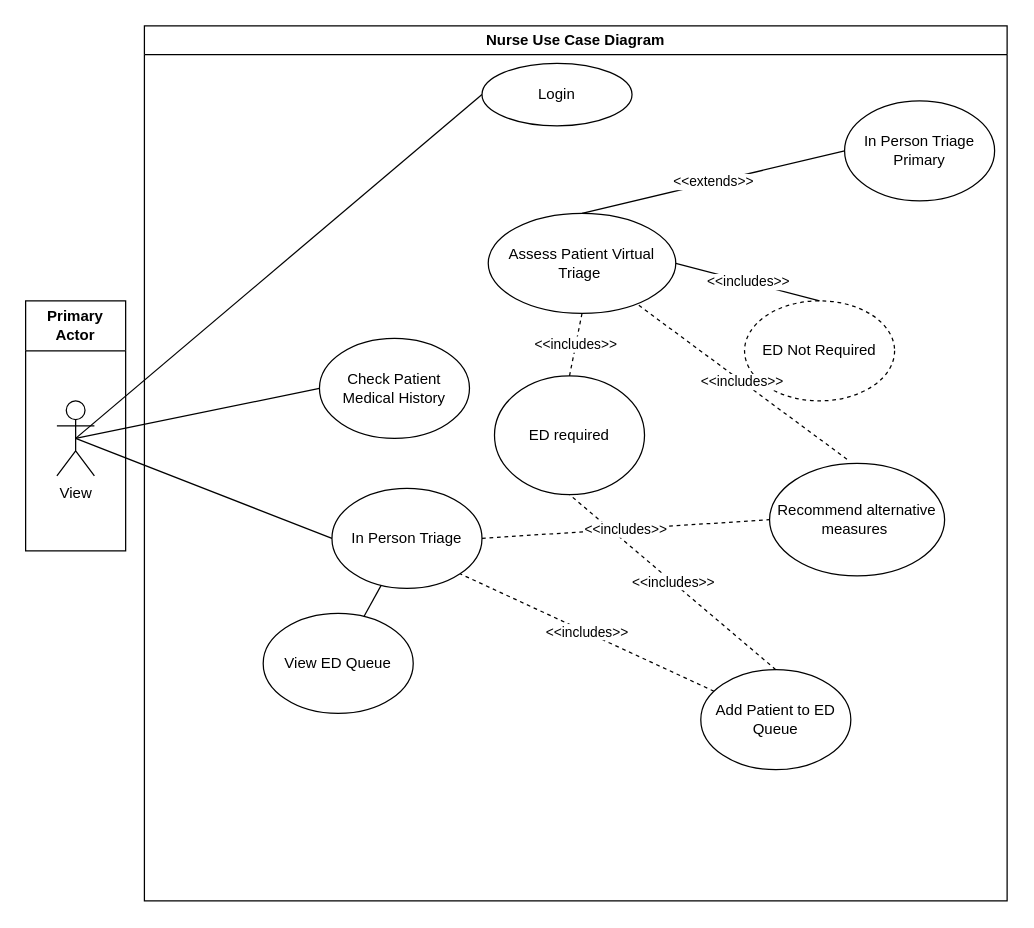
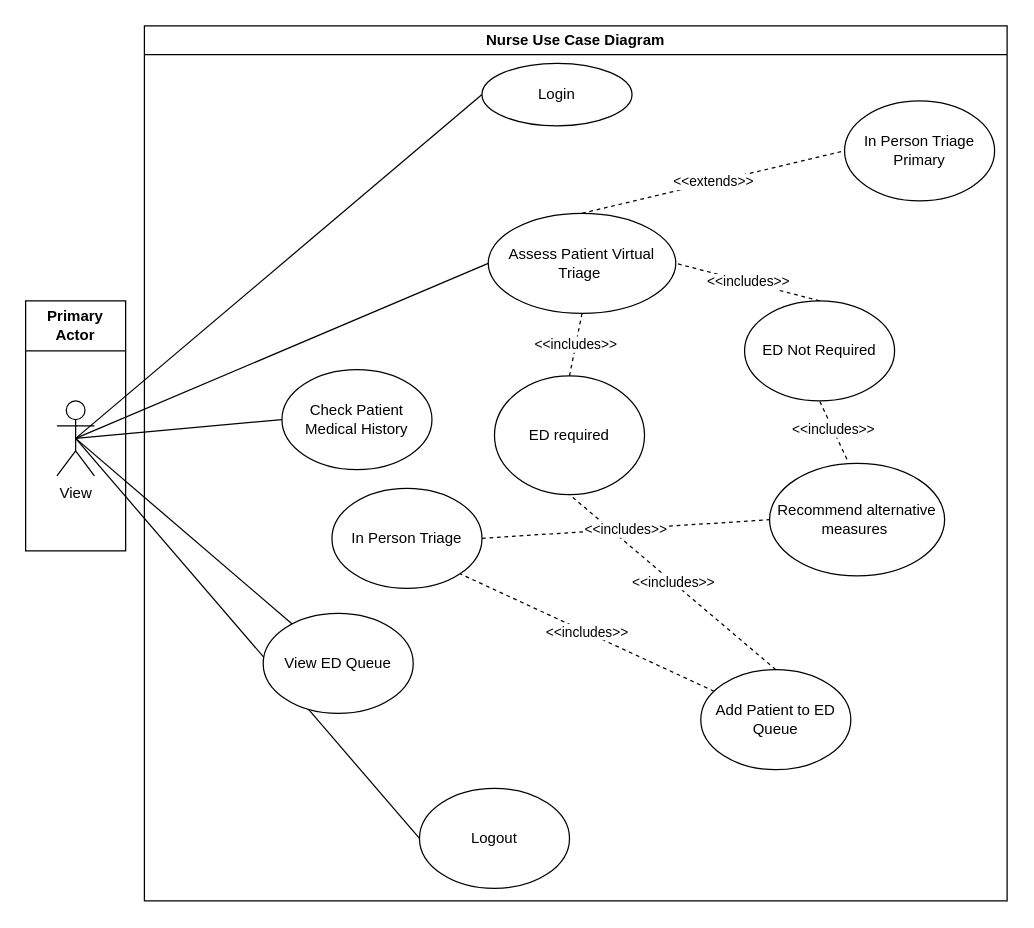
edge "In Person Triage Primary" -- "Assess Patient Virtual Triage": style solid -> dashed
edge "Assess Patient Virtual Triage" -- "ED Not Required": style solid -> dashed
edge "Assess Patient Virtual Triage" -- "View": added
node "ED Not Required": style dashed -> solid
edge "Assess Patient Virtual Triage" -- "Recommend alternative measures": now "ED Not Required" -- "Recommend alternative measures"
node "Check Patient Medical History": moved (394, 388) -> (357, 419)
edge "View" -- "In Person Triage": removed
edge "View" -- "Logout": added
edge "In Person Triage" -- "View ED Queue": now "View" -- "View ED Queue"
node "Logout": added
